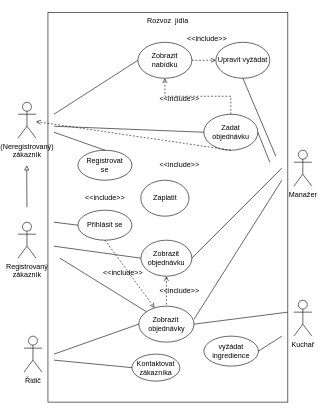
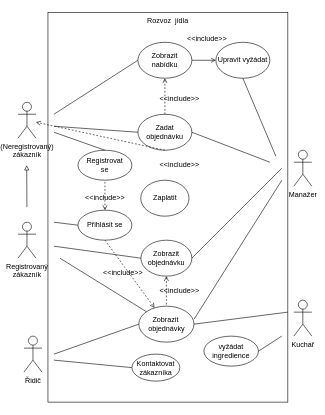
edge "Zobrazit nabídku" -> "Upravit vyžádat": style dashed -> solid
node "Zadat objednávku": moved (231, 132) -> (165, 132)
edge "Registrovat se" -> "Přihlásit se": added
